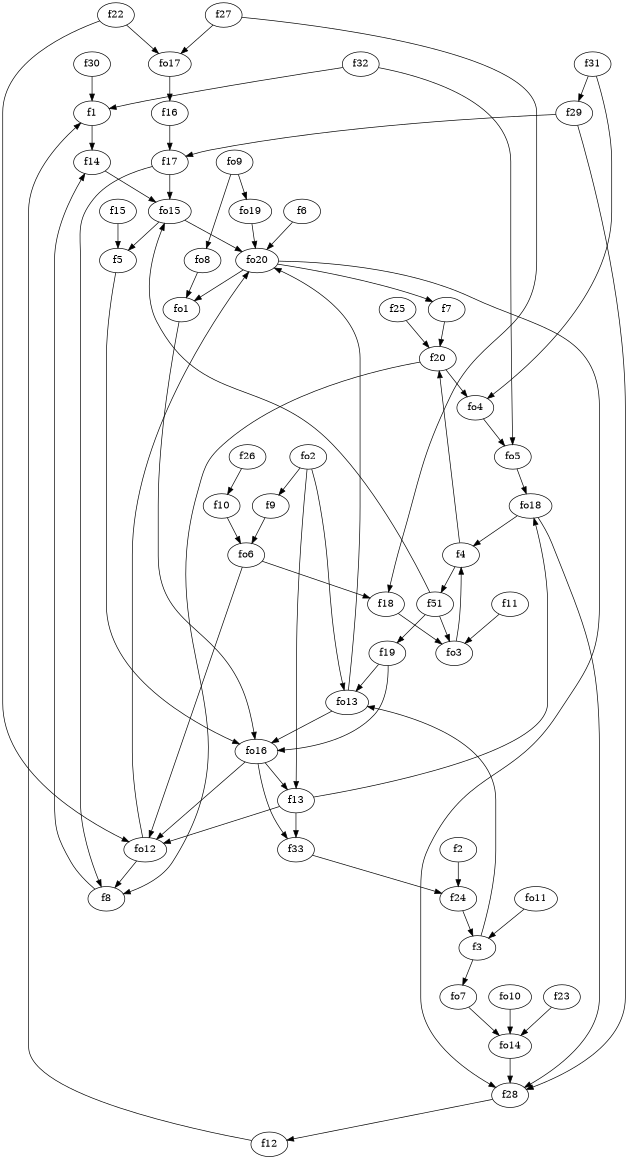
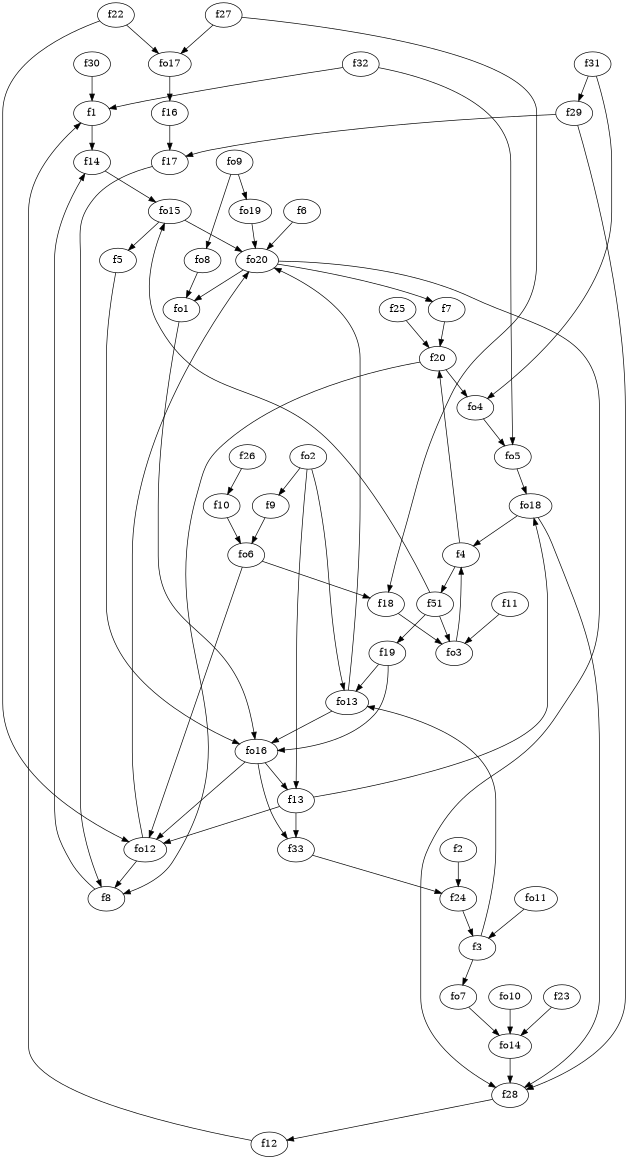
edge "f17" -> "fo15": removed
node "f15": removed
